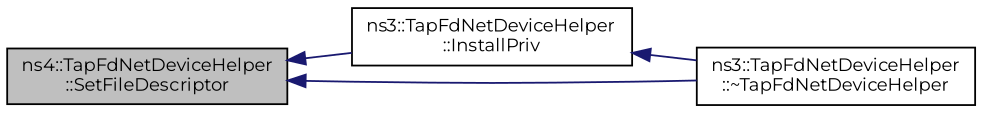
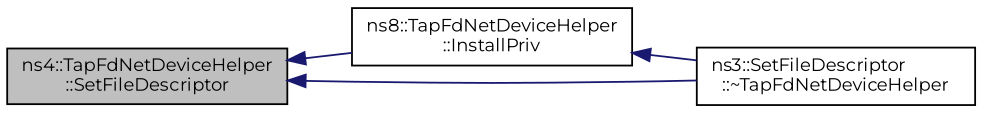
node "ns3::TapFdNetDeviceHelper ::InstallPriv": label "ns3::TapFdNetDeviceHelper ::InstallPriv" -> "ns8::TapFdNetDeviceHelper ::InstallPriv"
node "ns3::TapFdNetDeviceHelper ::~TapFdNetDeviceHelper": label "ns3::TapFdNetDeviceHelper ::~TapFdNetDeviceHelper" -> "ns3::SetFileDescriptor ::~TapFdNetDeviceHelper"
